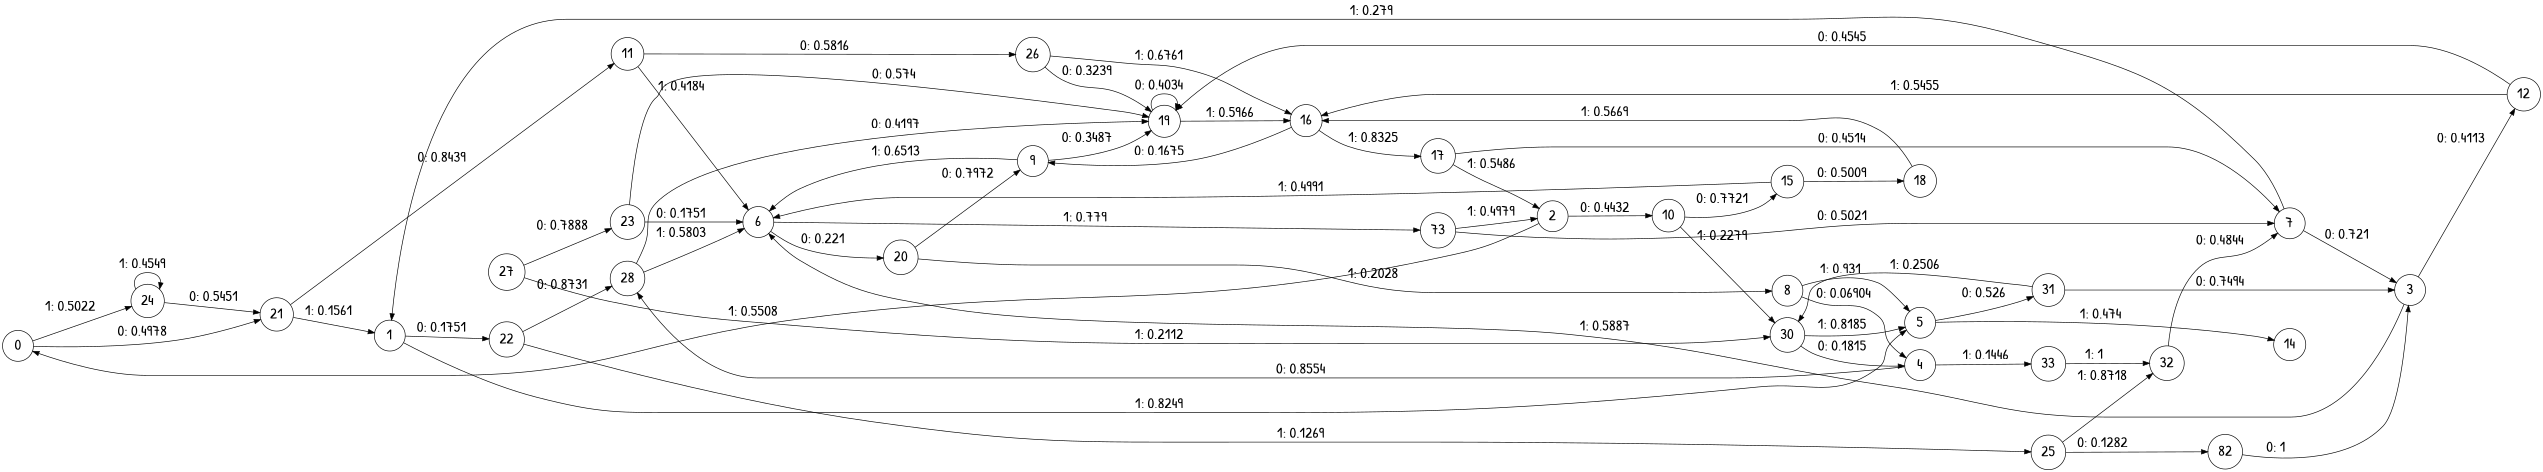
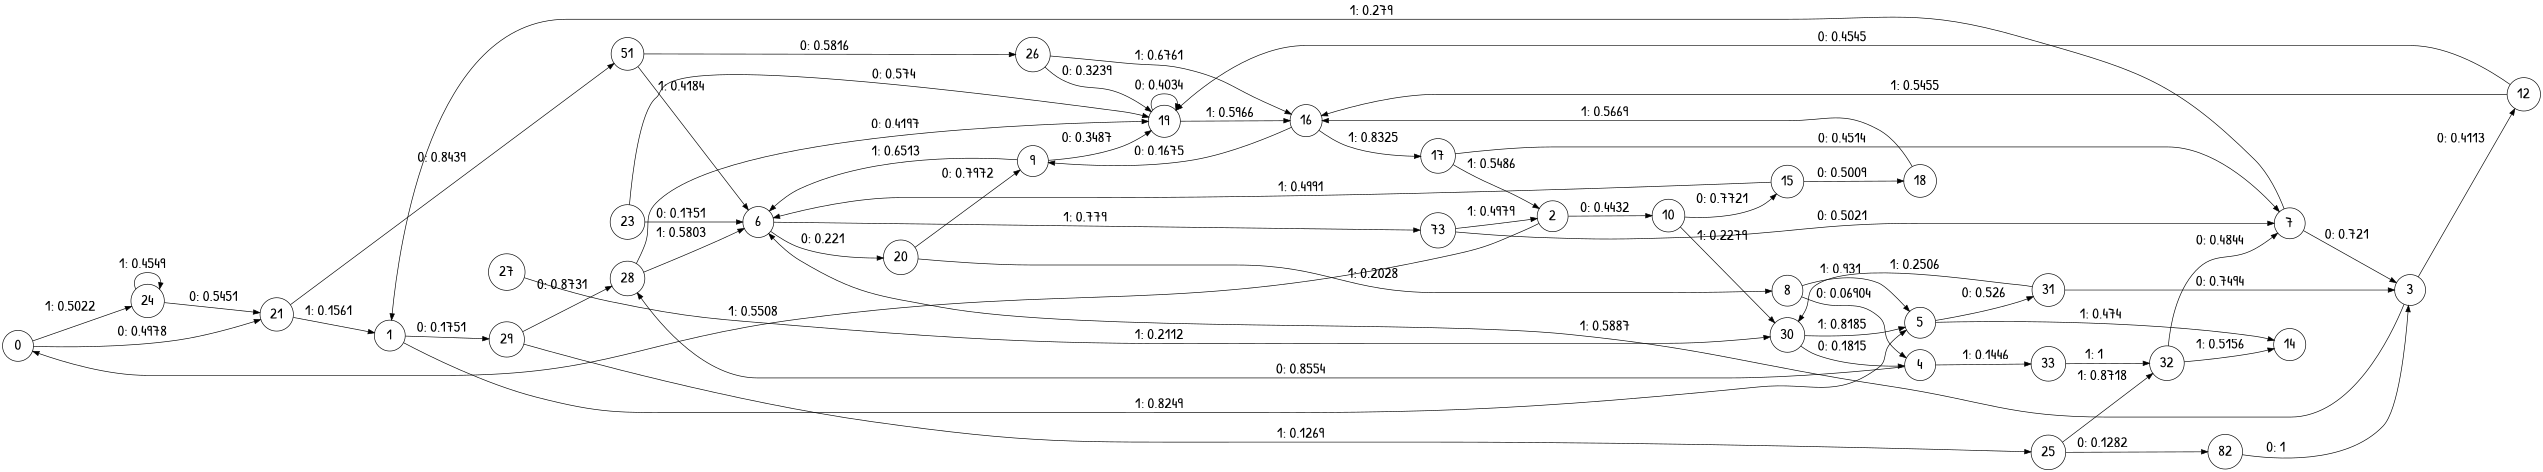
node "11": label "11" -> "51"
edge "27" -> "23": removed, label "0: 0.7888"
node "22": label "22" -> "29"
edge "32" -> "14": added, label "1: 0.5156"
